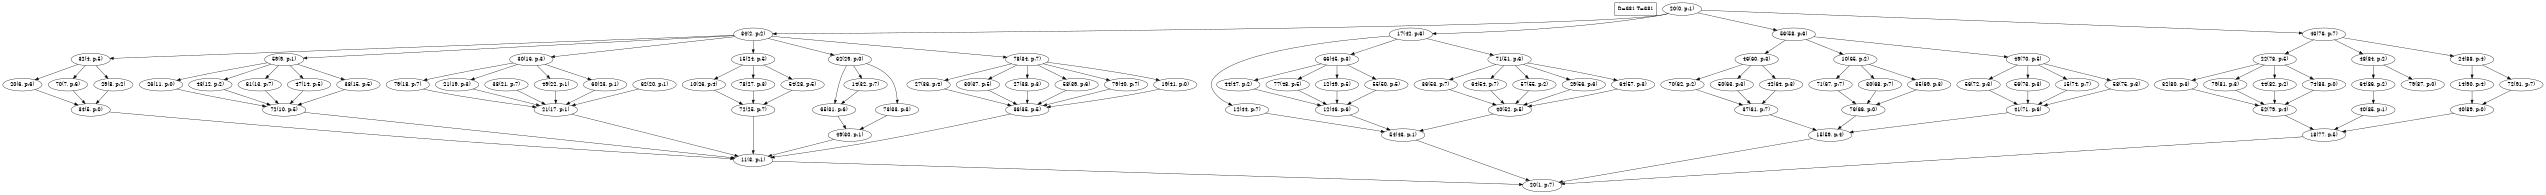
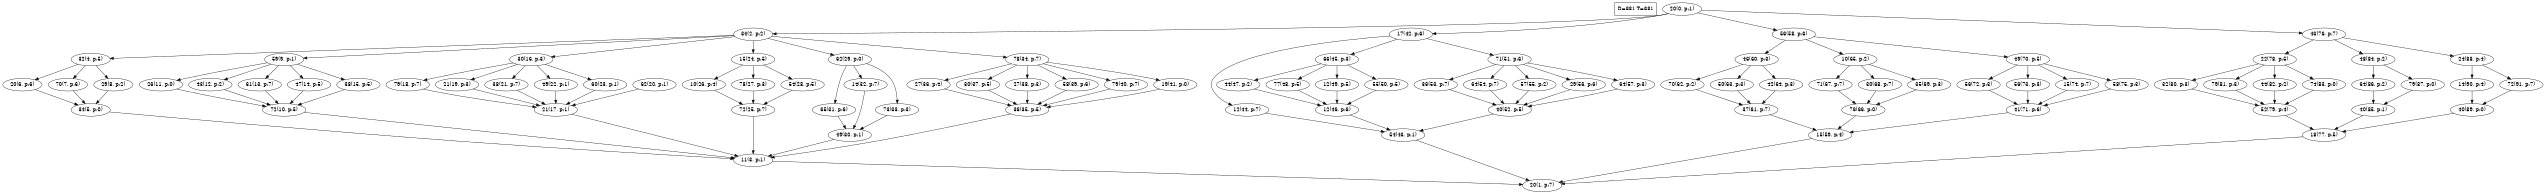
edge "30(16, p:3)" -> "38(21, p:7)": added
edge "14(32, p:7)" -> "65(31, p:6)": now "14(32, p:7)" -> "49(30, p:1)"
edge "79(87, p:0)" -> "40(85, p:1)": added
